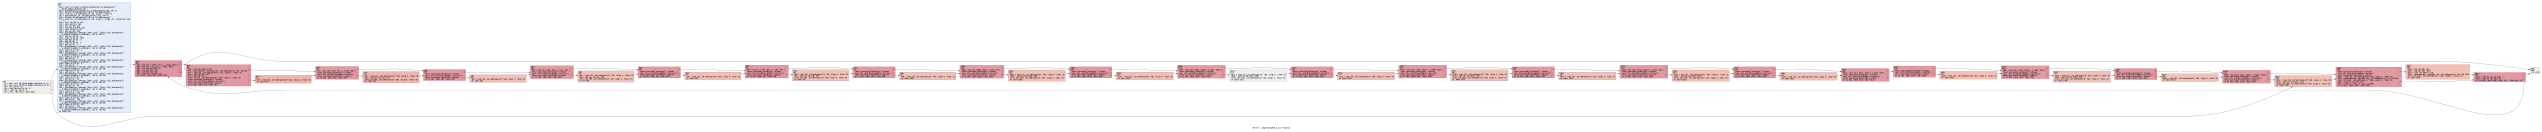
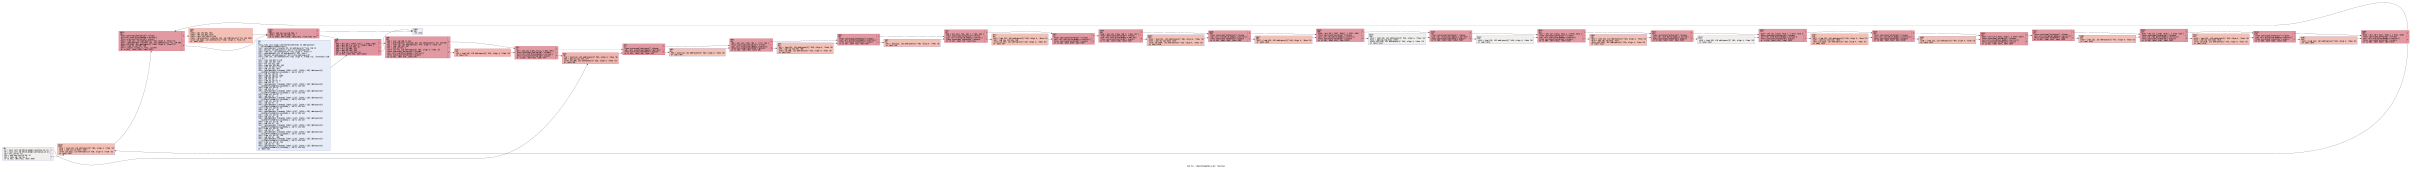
edge "%6:" -> "%12:": now "%6:" -> "%78:"
node "%98:": removed
node "%114:": fillcolor #e5705870 -> #e0dbd870
node "%122:": fillcolor #e5705870 -> #e0dbd870
node "%86:": text "br shl %89" -> "br label %89"
